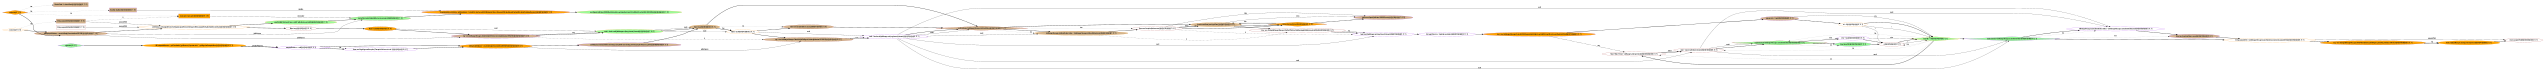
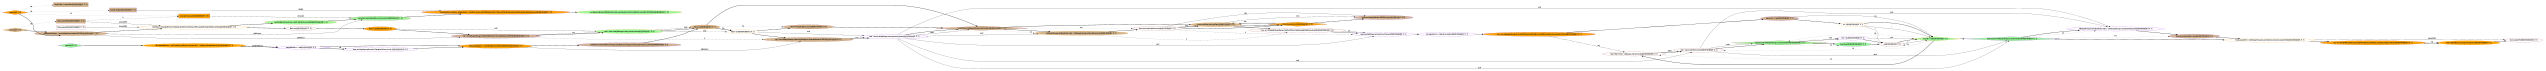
node "restoreJob['1', '0', '0']": fillcolor white -> tan
